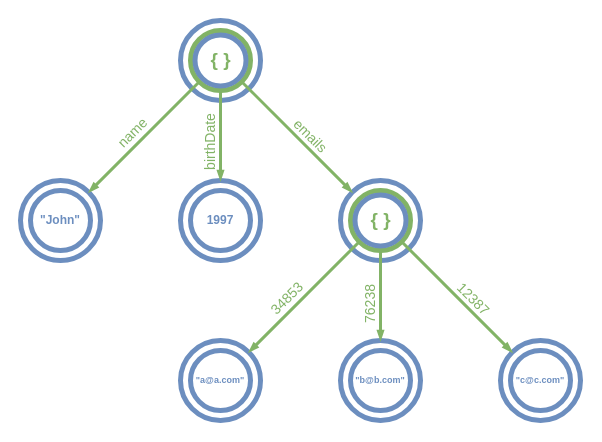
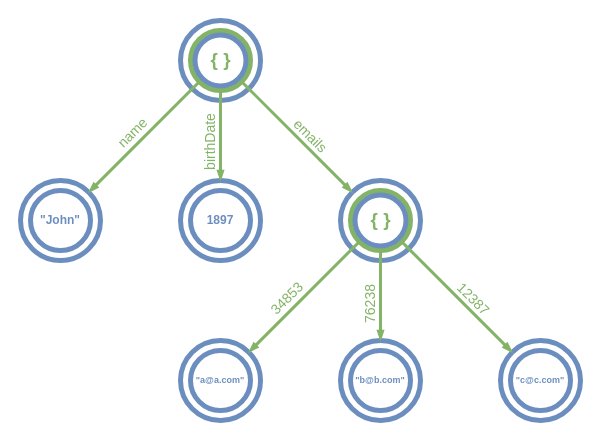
node "1997": label "1997" -> "1897"
